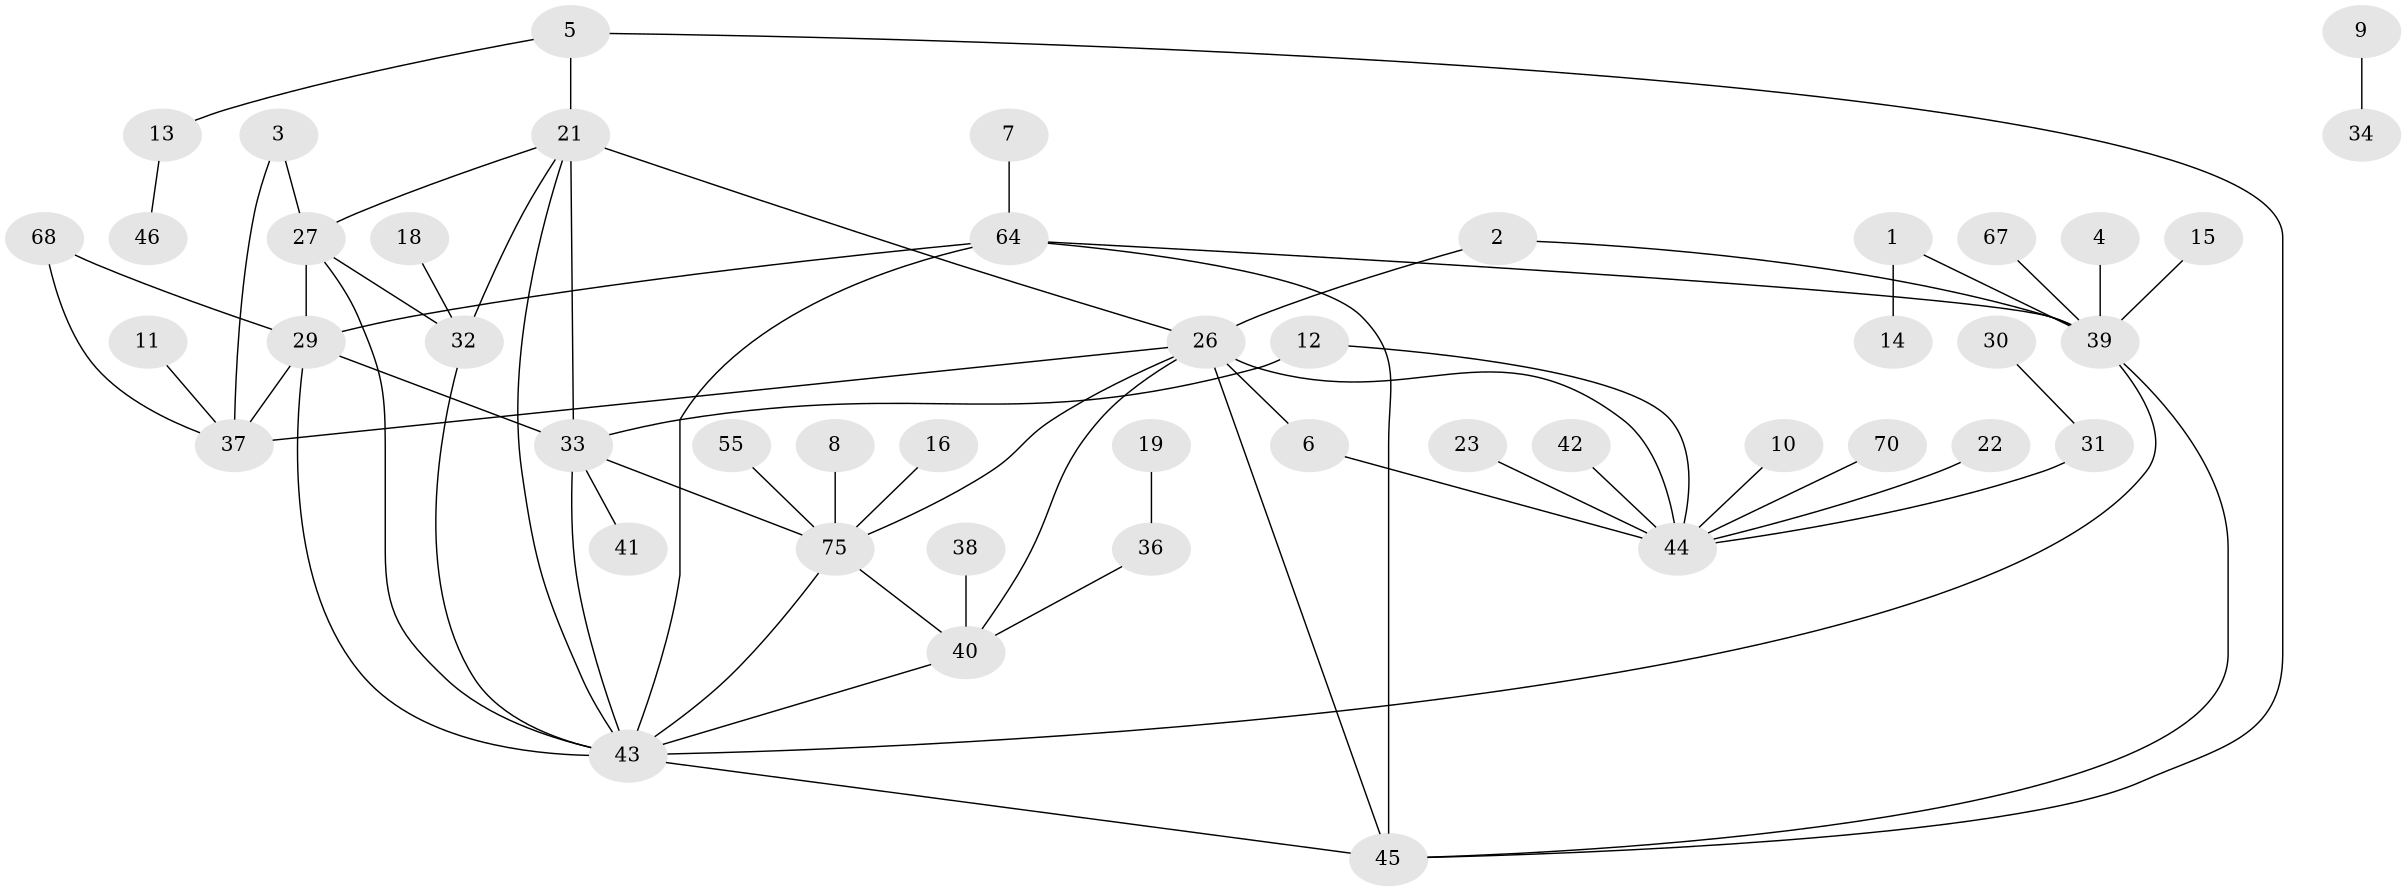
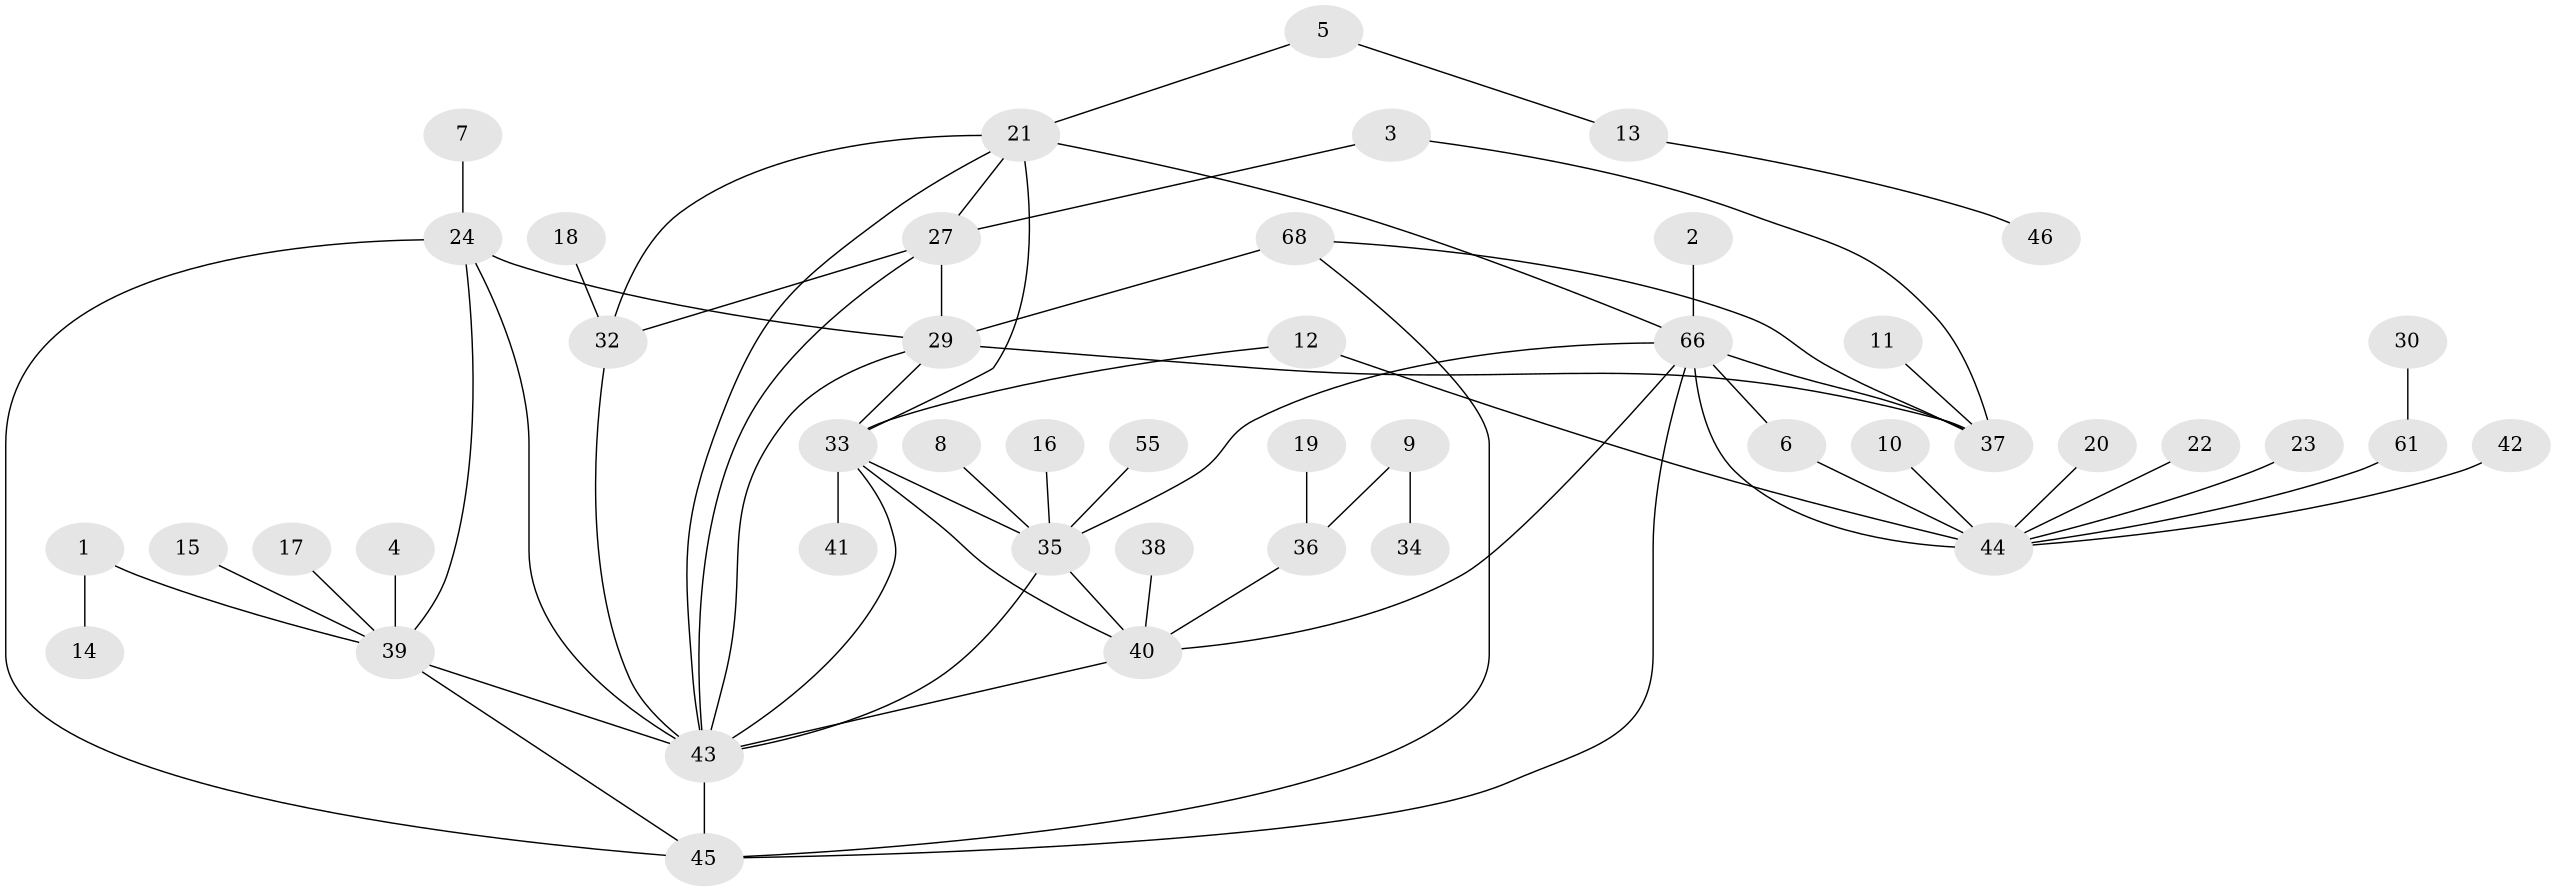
edge "5" -- "45": now "68" -- "45"
node "64": label "64" -> "24"
node "67": label "67" -> "17"
edge "2" -- "39": removed
node "26": label "26" -> "66"
node "70": label "70" -> "20"
node "31": label "31" -> "61"
edge "9" -- "36": added
node "75": label "75" -> "35"
edge "33" -- "40": added
